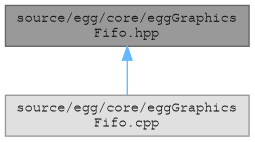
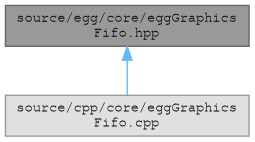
node "source/egg/core/eggGraphics Fifo.cpp": label "source/egg/core/eggGraphics Fifo.cpp" -> "source/cpp/core/eggGraphics Fifo.cpp"
